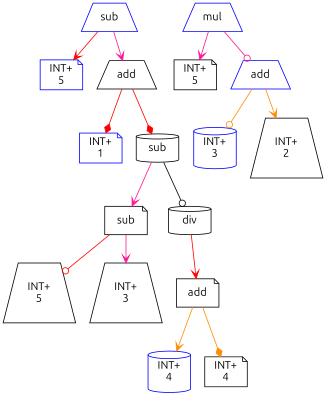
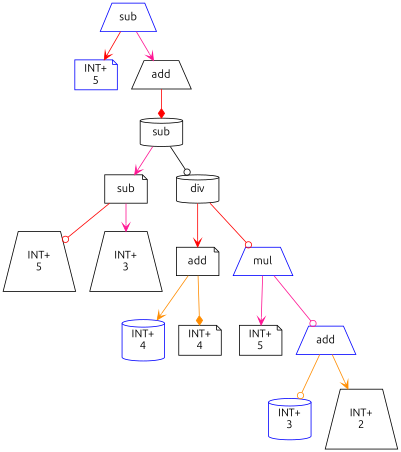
node "INT+ 1": removed
edge "div" -> "mul": added
